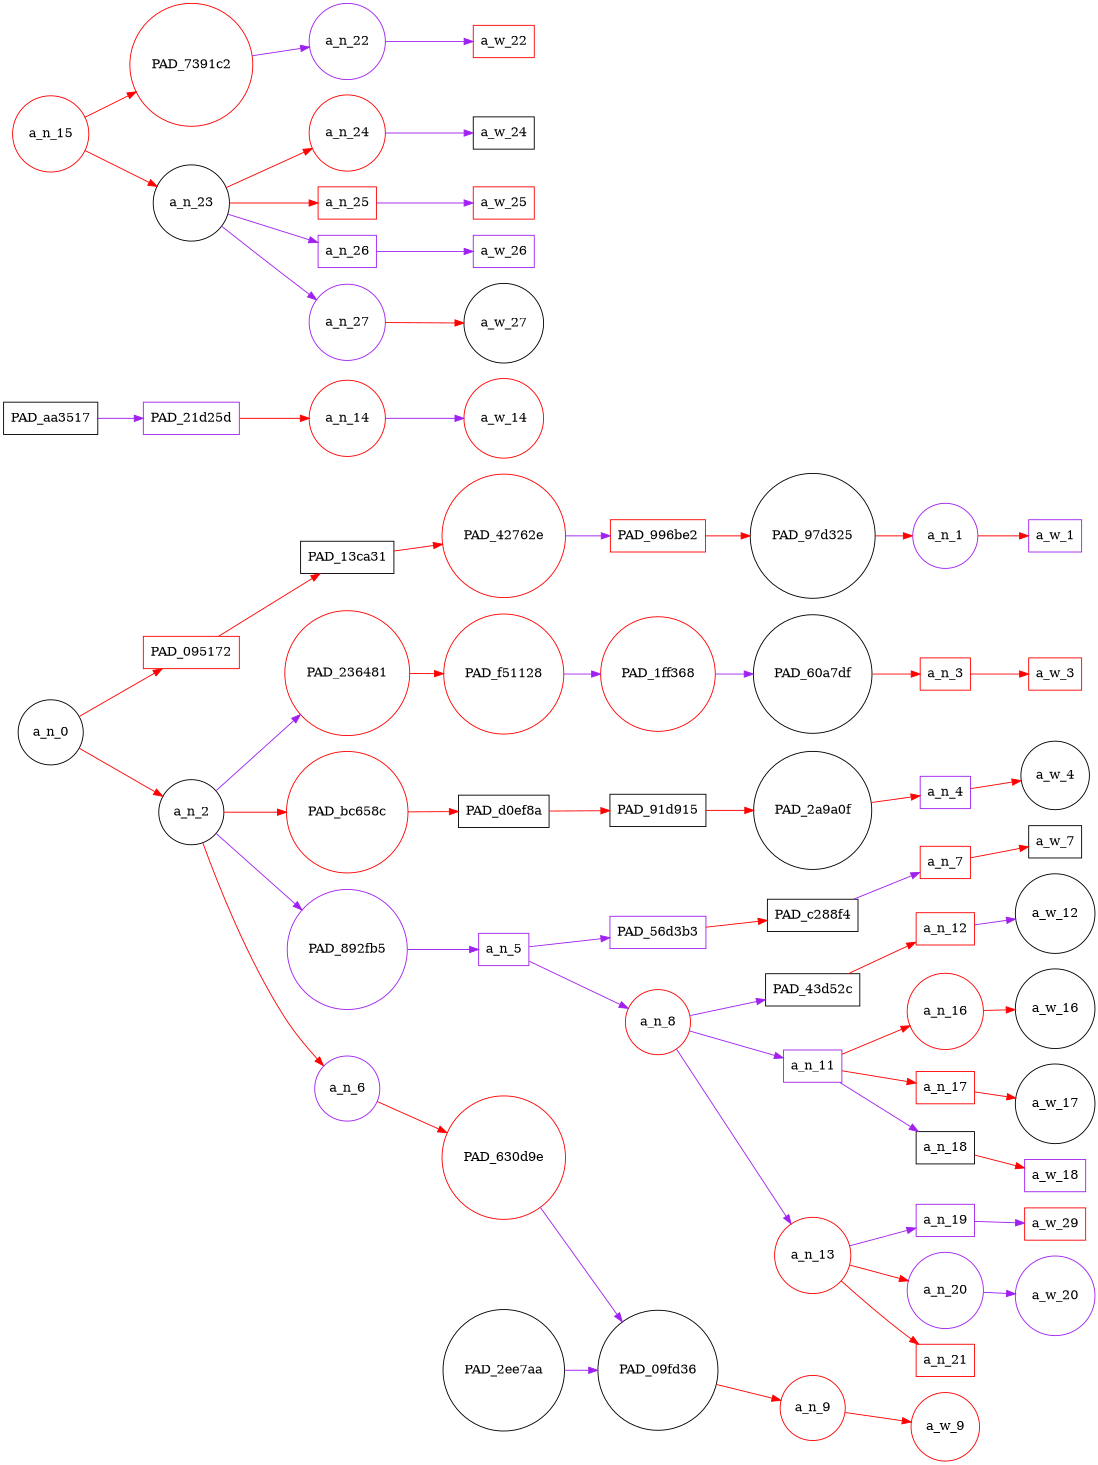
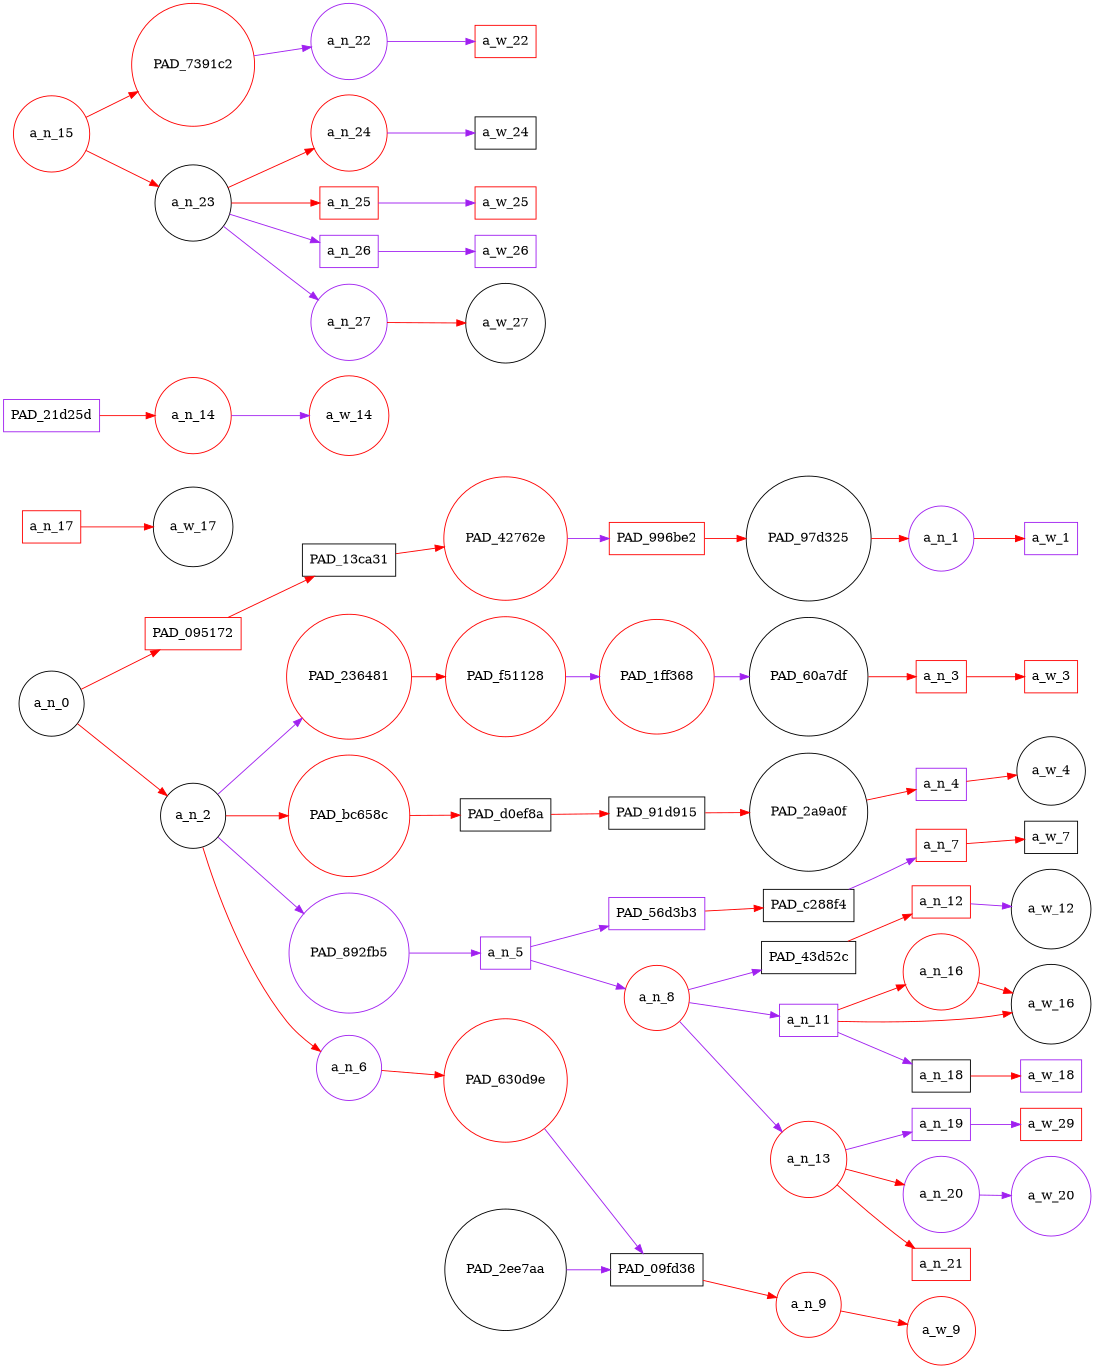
node "PAD_aa3517": removed
edge "a_n_11" -> "a_n_17": now "a_n_11" -> "a_w_16"
node "PAD_09fd36": shape circle -> box
